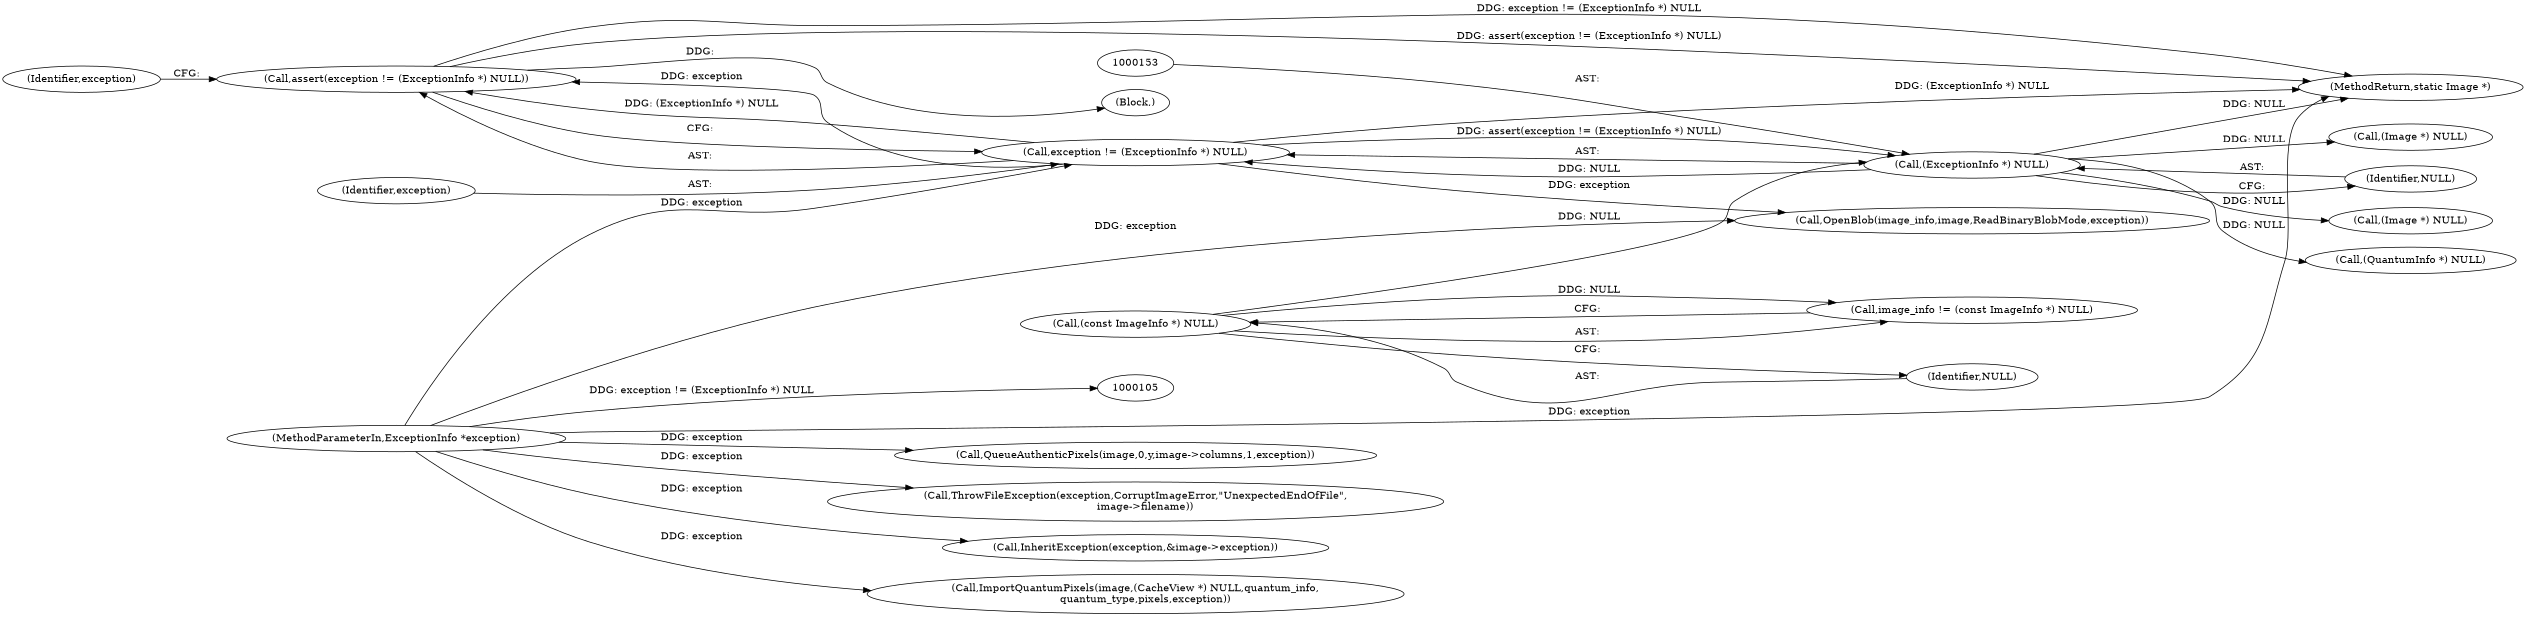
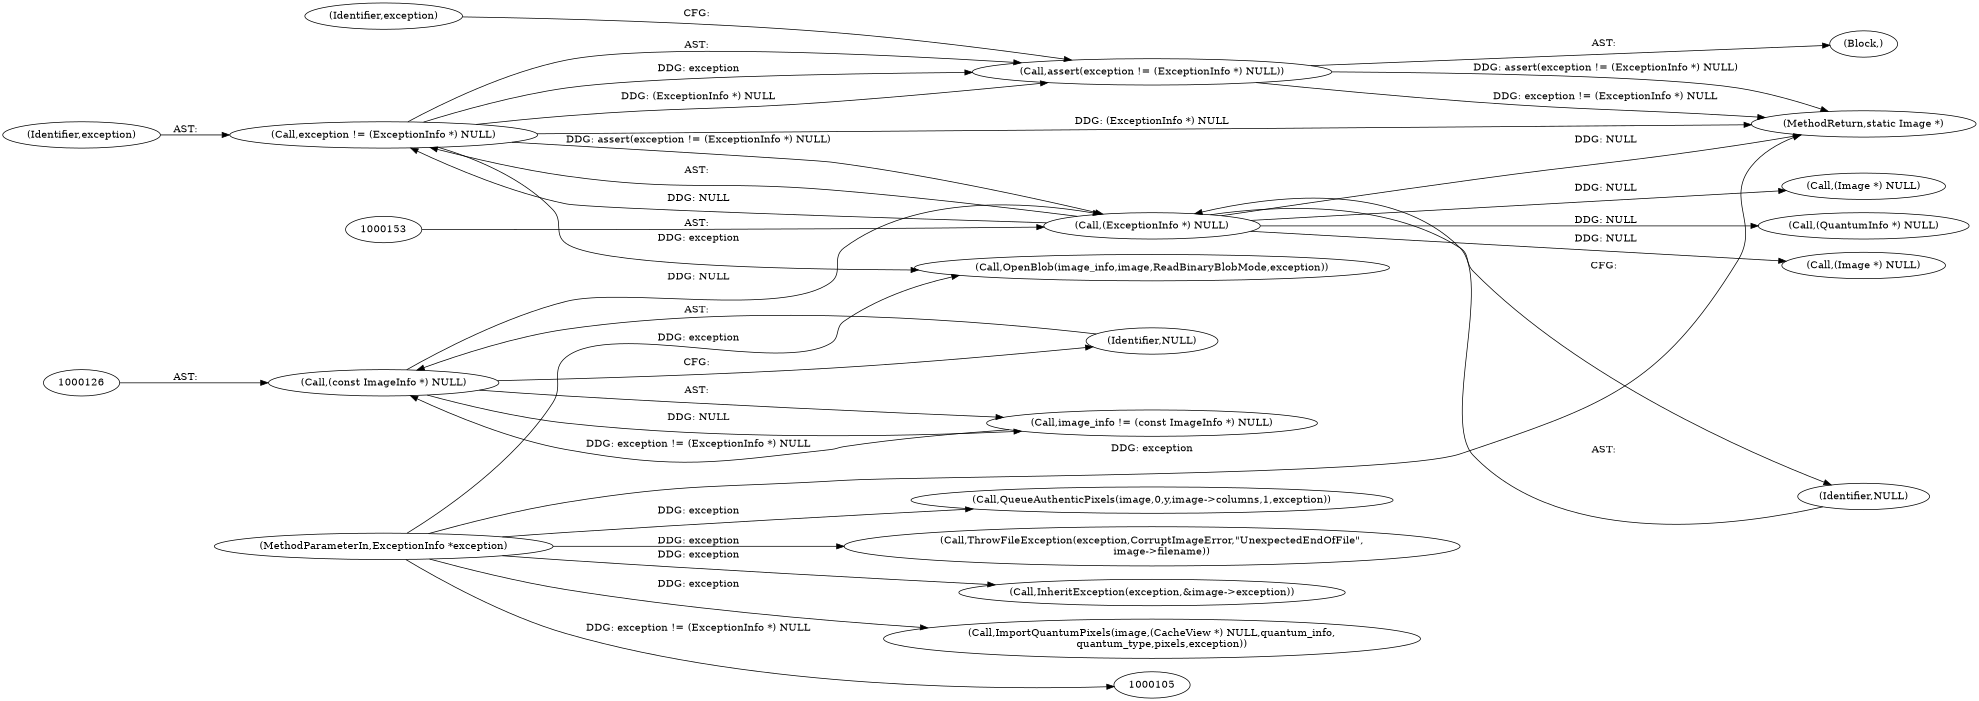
edge "(Call,assert(exception != (ExceptionInfo *) NULL))" -> "(Block,)": label "DDG: " -> "AST: "
edge "(Call,assert(exception != (ExceptionInfo *) NULL))" -> "(Call,exception != (ExceptionInfo *) NULL)": removed, label "CFG:"
edge "(MethodParameterIn,ExceptionInfo *exception)" -> "(Call,exception != (ExceptionInfo *) NULL)": removed, label "DDG: exception"
edge "(Call,image_info != (const ImageInfo *) NULL)" -> "(Call,(const ImageInfo *) NULL)": label "CFG: " -> "DDG: exception != (ExceptionInfo *) NULL"
node "1000126": added
